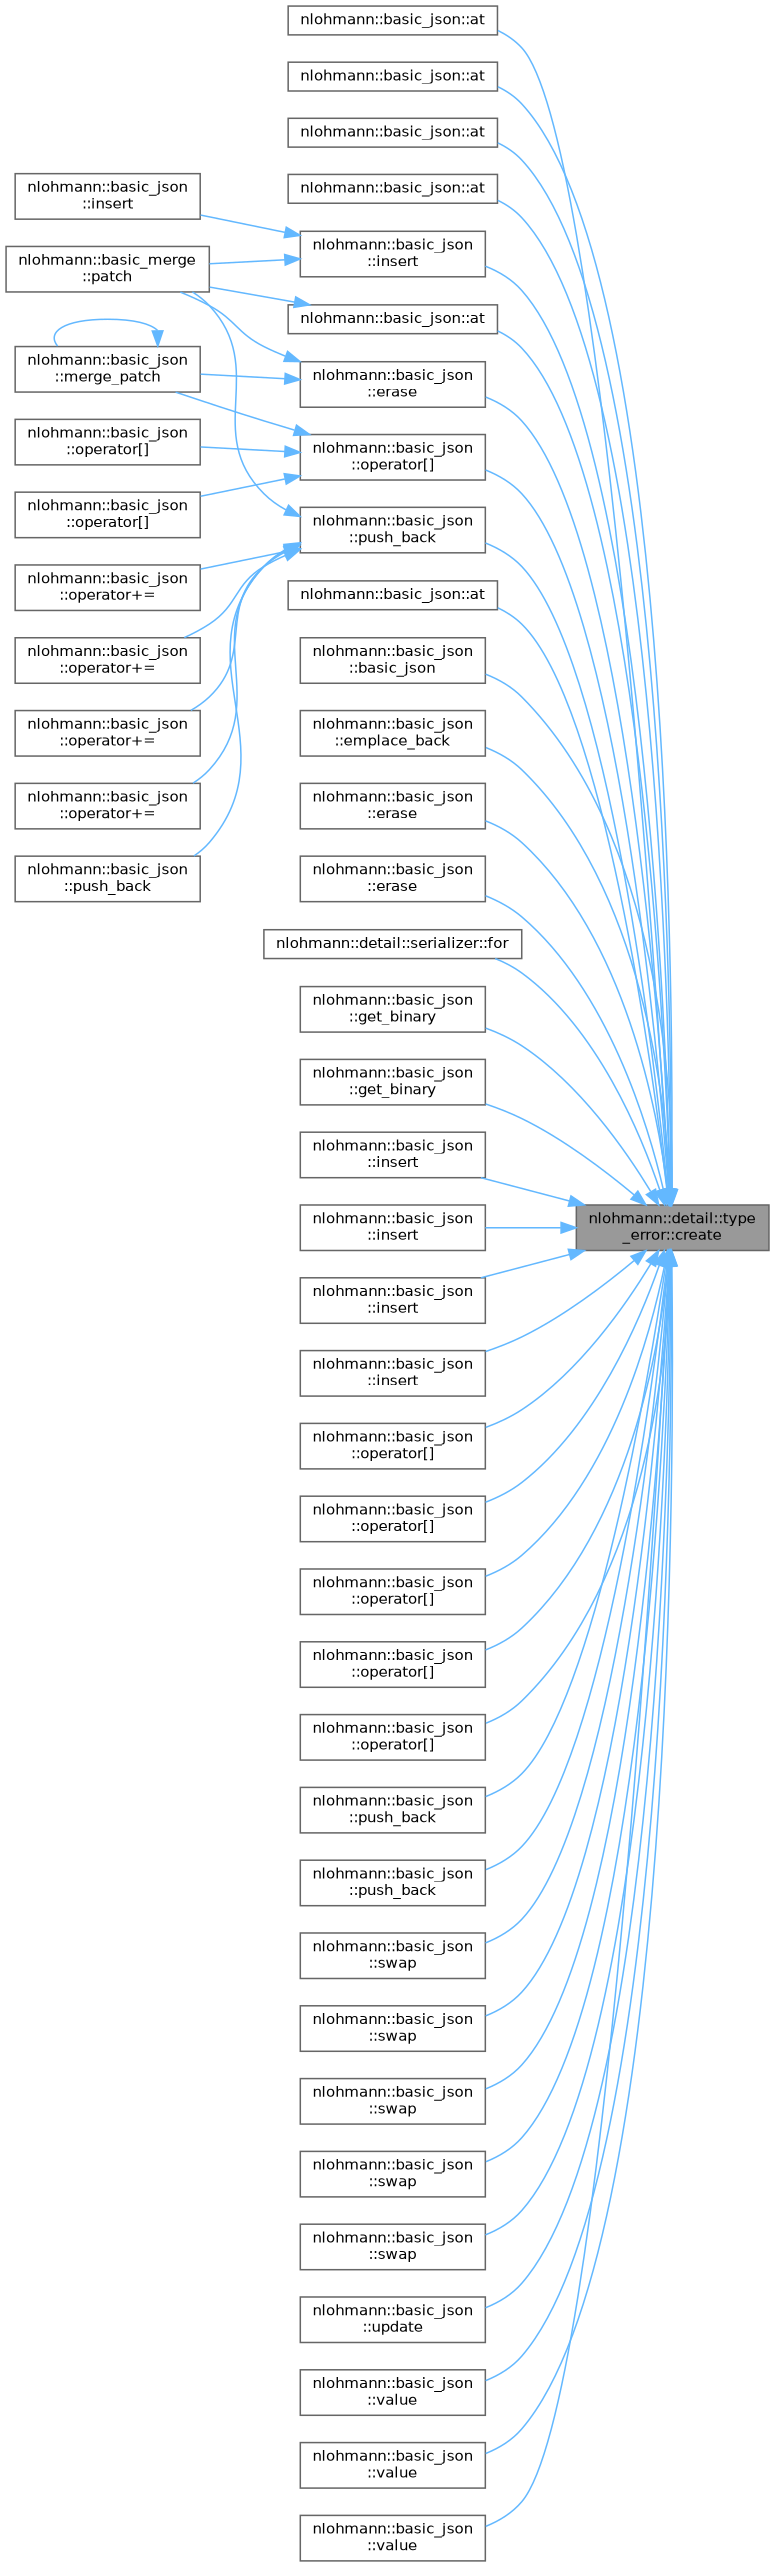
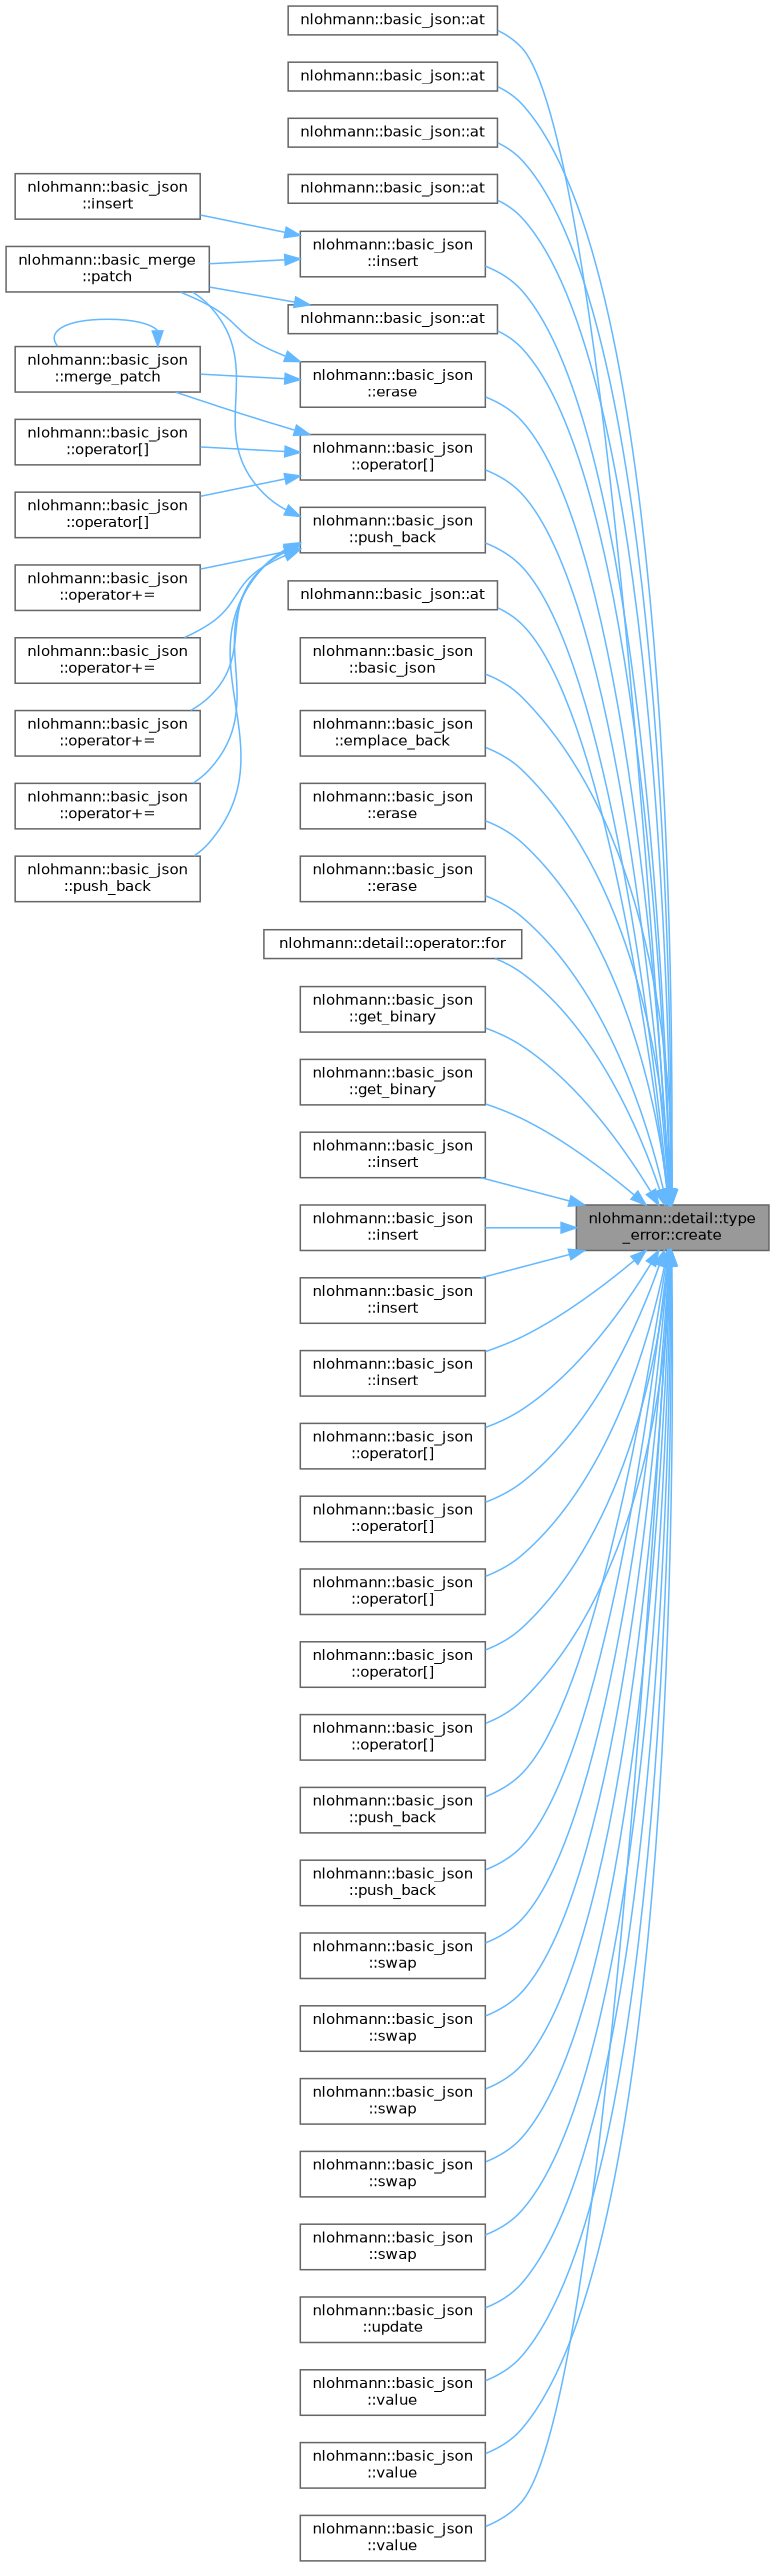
node "nlohmann::detail::serializer::for": label "nlohmann::detail::serializer::for" -> "nlohmann::detail::operator::for"
